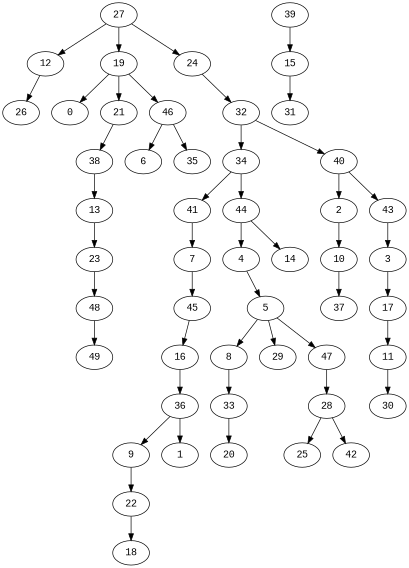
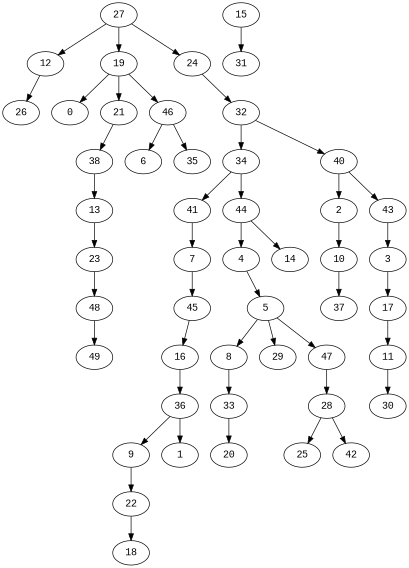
node "39": removed
